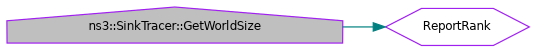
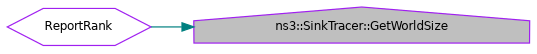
edge "ns3::SinkTracer::GetWorldSize" -> "ReportRank": reversed
